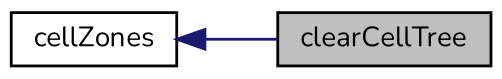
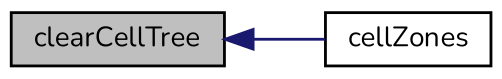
edge "clearCellTree" -> "cellZones": reversed
